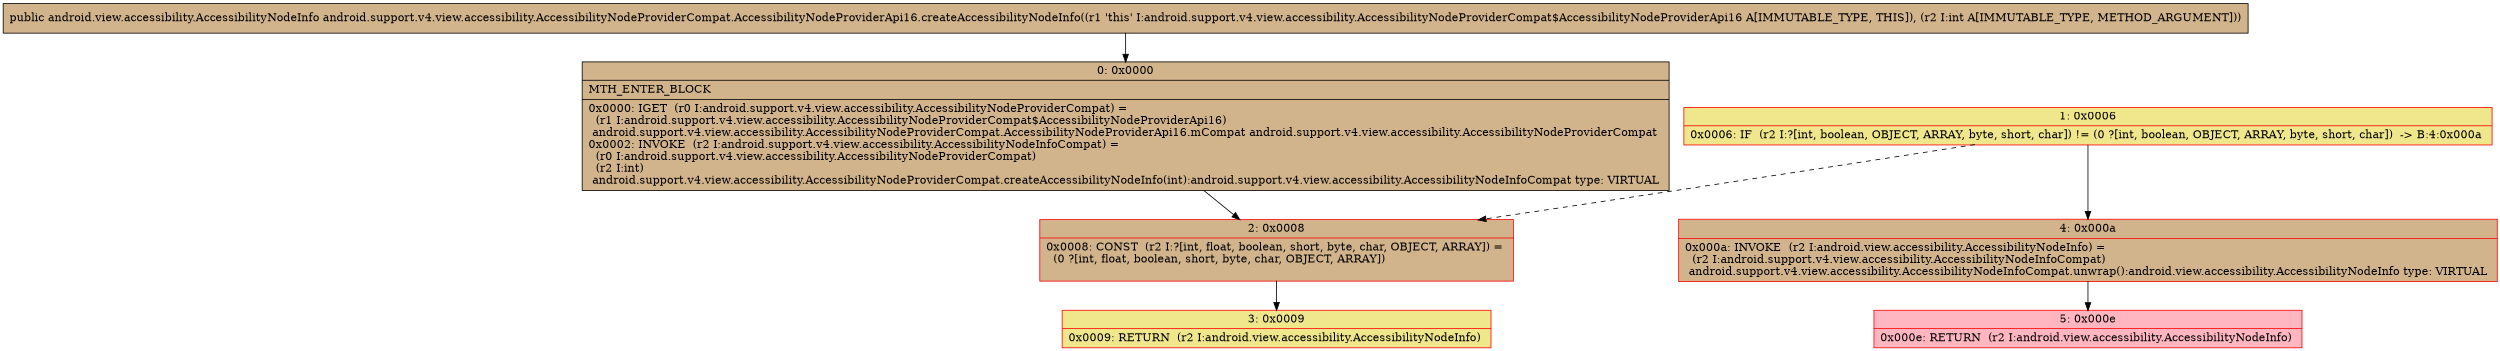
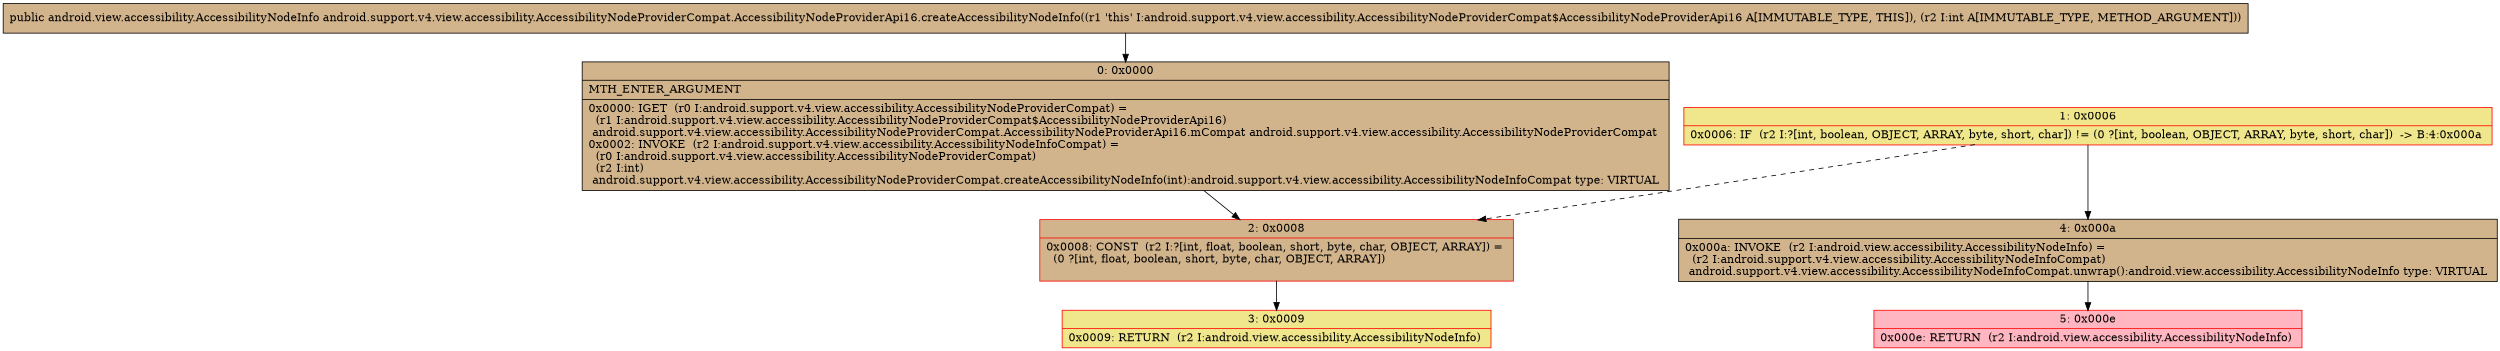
node "0: 0x0000": text "MTH_ENTER_BLOCK" -> "MTH_ENTER_ARGUMENT"
node "4: 0x000a": color red -> black
